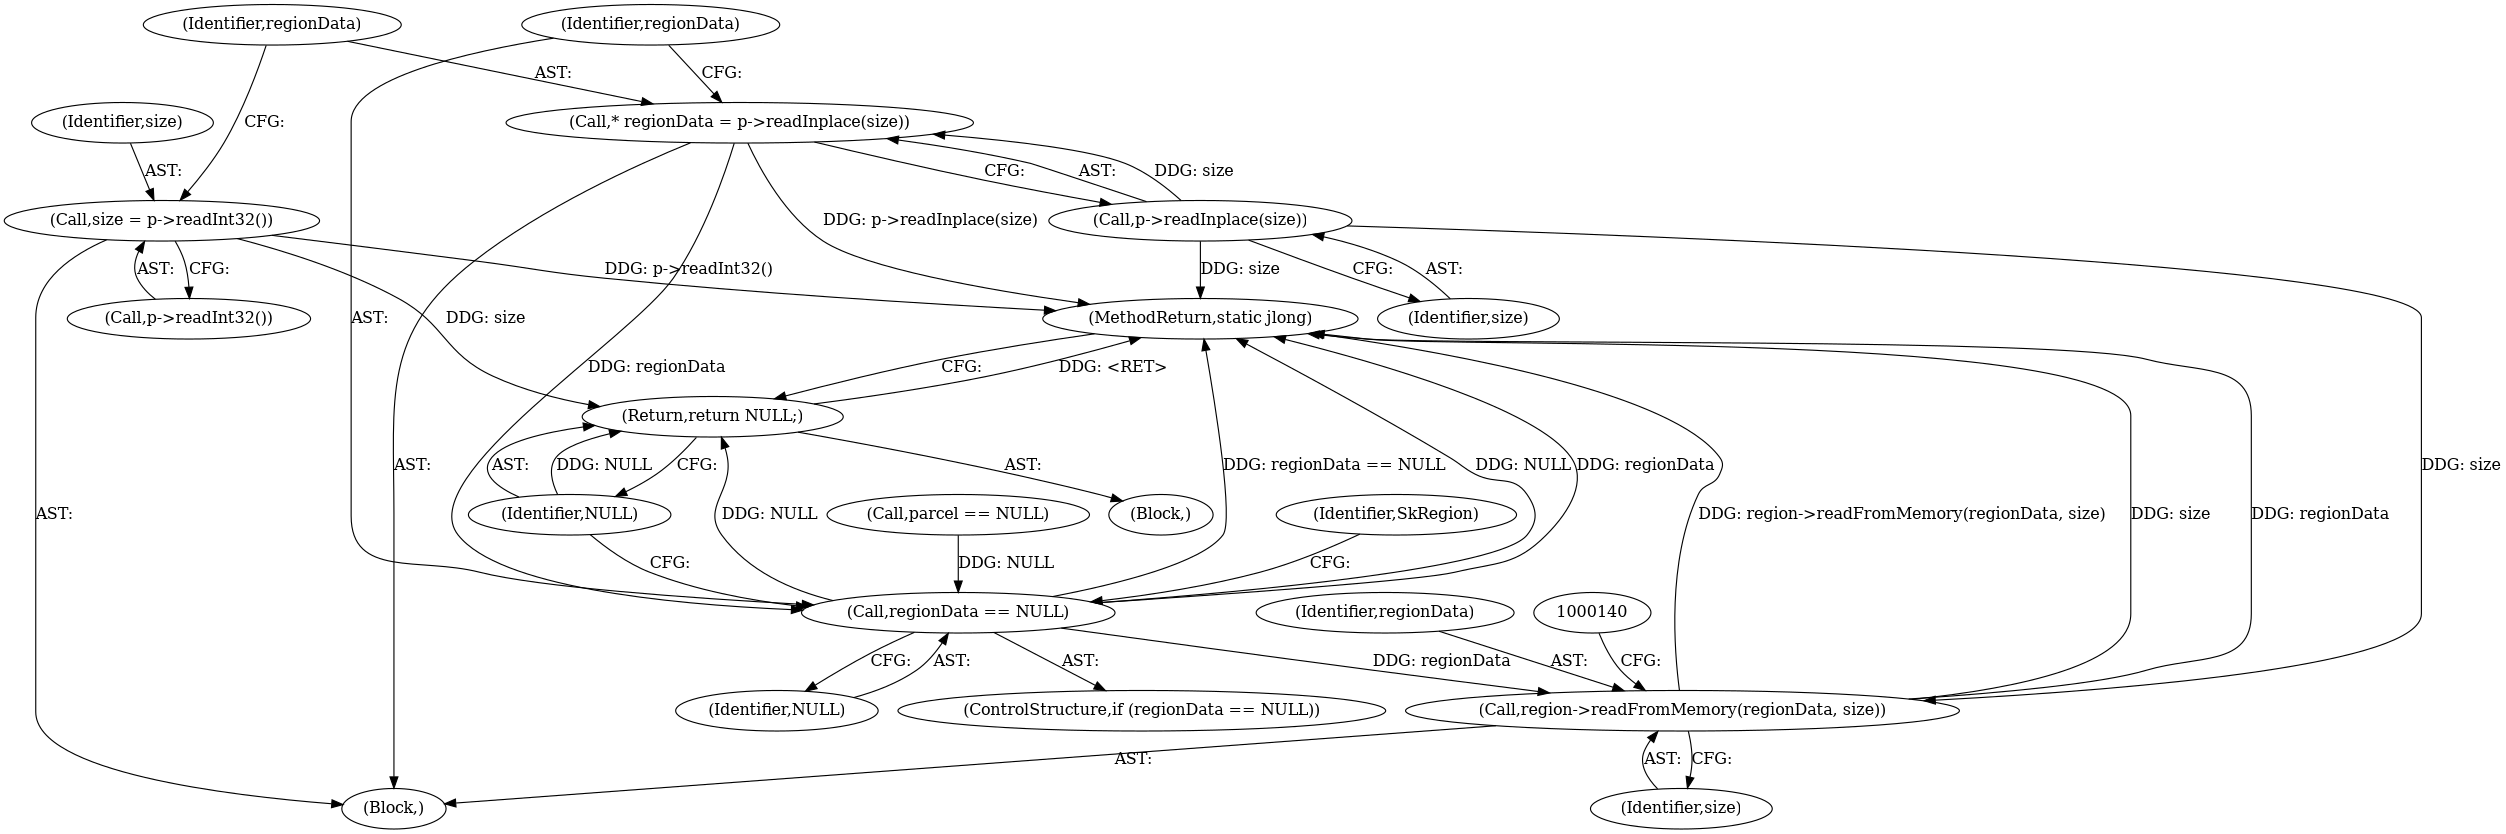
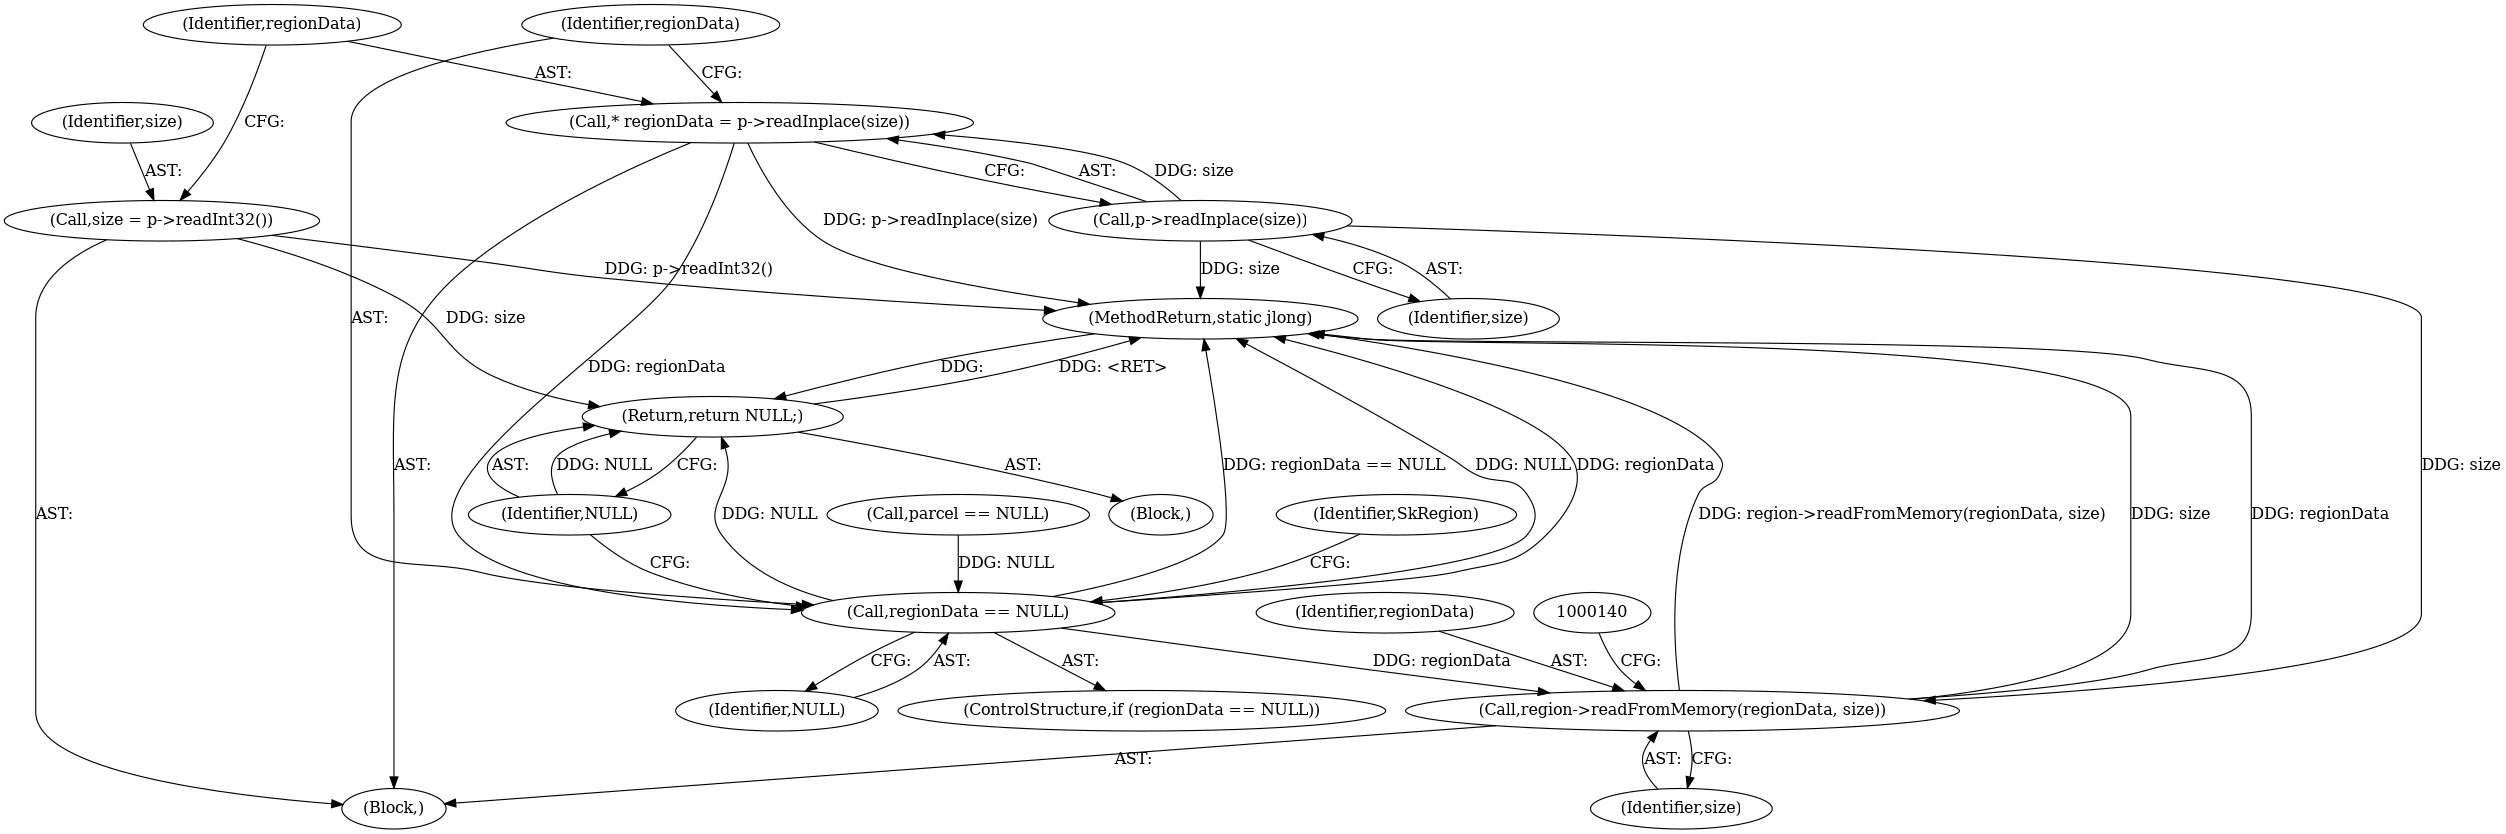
node "(Call,p->readInt32())": removed
edge "(MethodReturn,static jlong)" -> "(Return,return NULL;)": label "CFG: " -> "DDG: "
